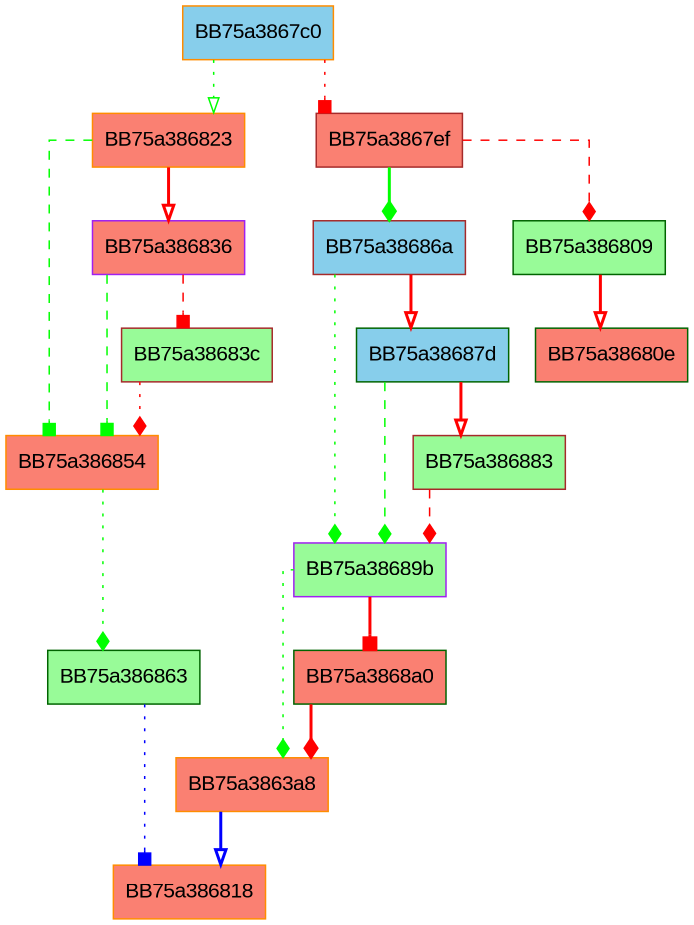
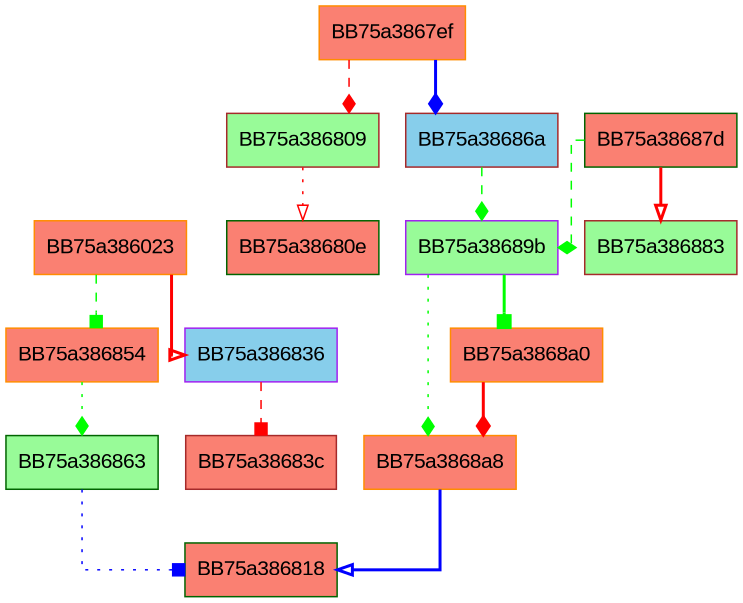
node "BB75a3867c0": removed
node "BB75a386823": label "BB75a386823" -> "BB75a386023"
node "BB75a3867ef": color brown -> darkorange
edge "BB75a3867ef" -> "BB75a38686a": color green -> blue
node "BB75a386836": fillcolor salmon -> skyblue
node "BB75a386809": color darkgreen -> brown
edge "BB75a38686a" -> "BB75a38687d": removed
edge "BB75a386809" -> "BB75a38680e": style bold -> dotted
edge "BB75a386836" -> "BB75a386854": removed
node "BB75a38683c": fillcolor palegreen -> salmon
node "BB75a38687d": fillcolor skyblue -> salmon
edge "BB75a38683c" -> "BB75a386854": removed
edge "BB75a38686a" -> "BB75a38689b": style dotted -> dashed
edge "BB75a386883" -> "BB75a38689b": removed
edge "BB75a38689b" -> "BB75a3868a0": color red -> green
node "BB75a3868a0": color darkgreen -> darkorange
node "BB75a3863a8": label "BB75a3863a8" -> "BB75a3868a8"
node "BB75a386818": color darkorange -> darkgreen
